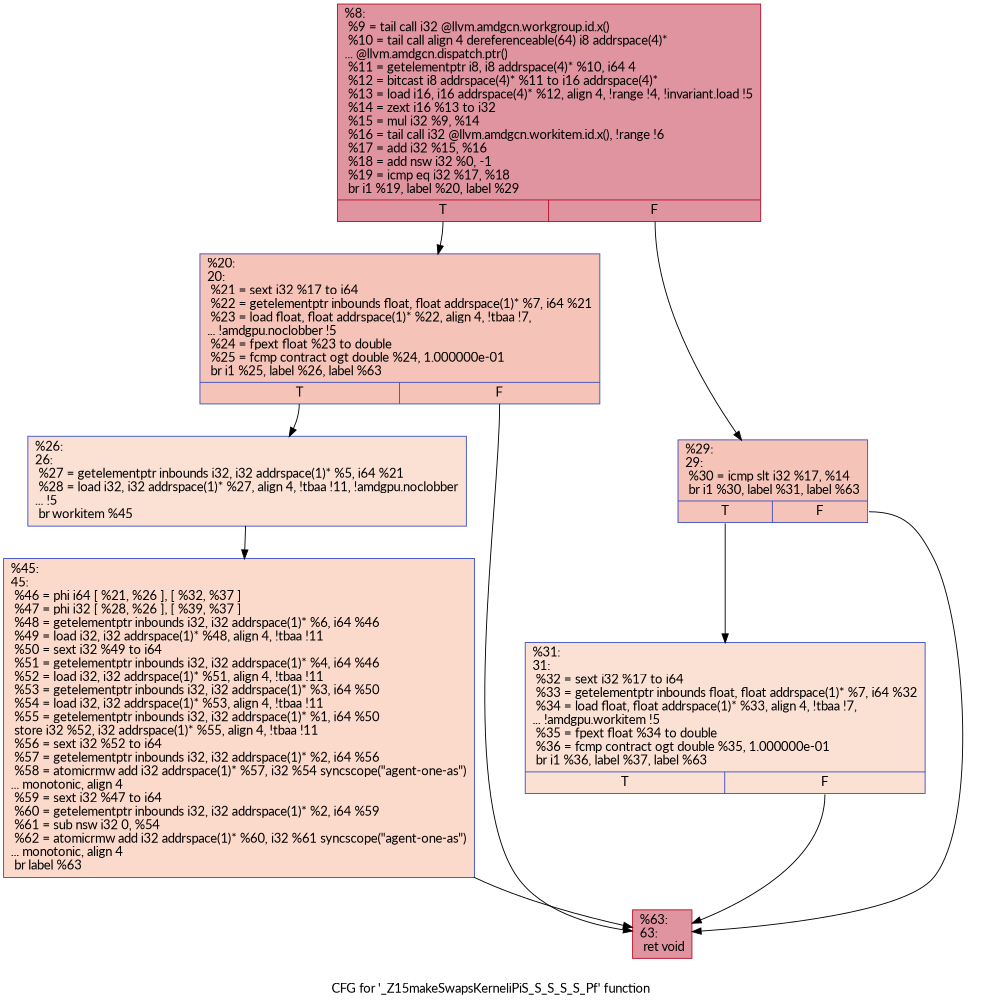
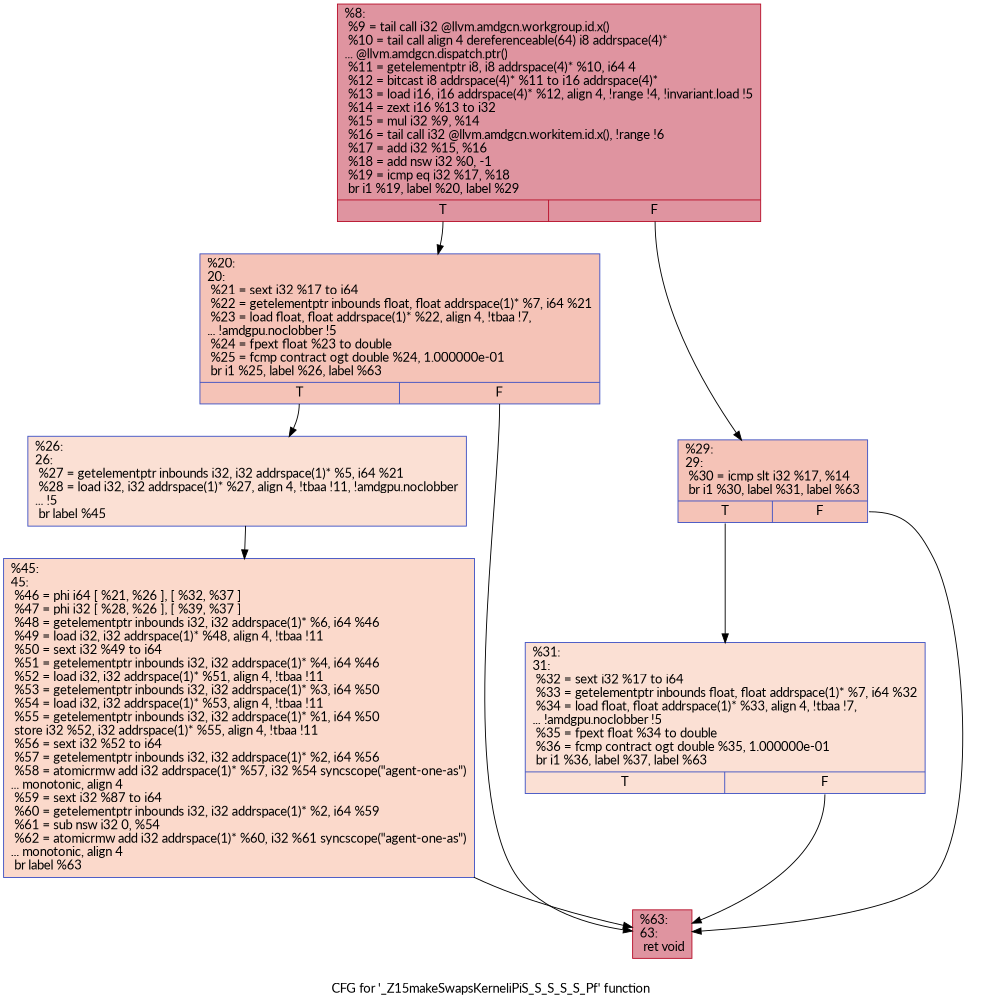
node "%26:": text "br workitem %45" -> "br label %45"
node "%31:": text "... !amdgpu.workitem !5" -> "... !amdgpu.noclobber !5"
node "%45:": text "%59 = sext i32 %47 to i64" -> "%59 = sext i32 %87 to i64"
